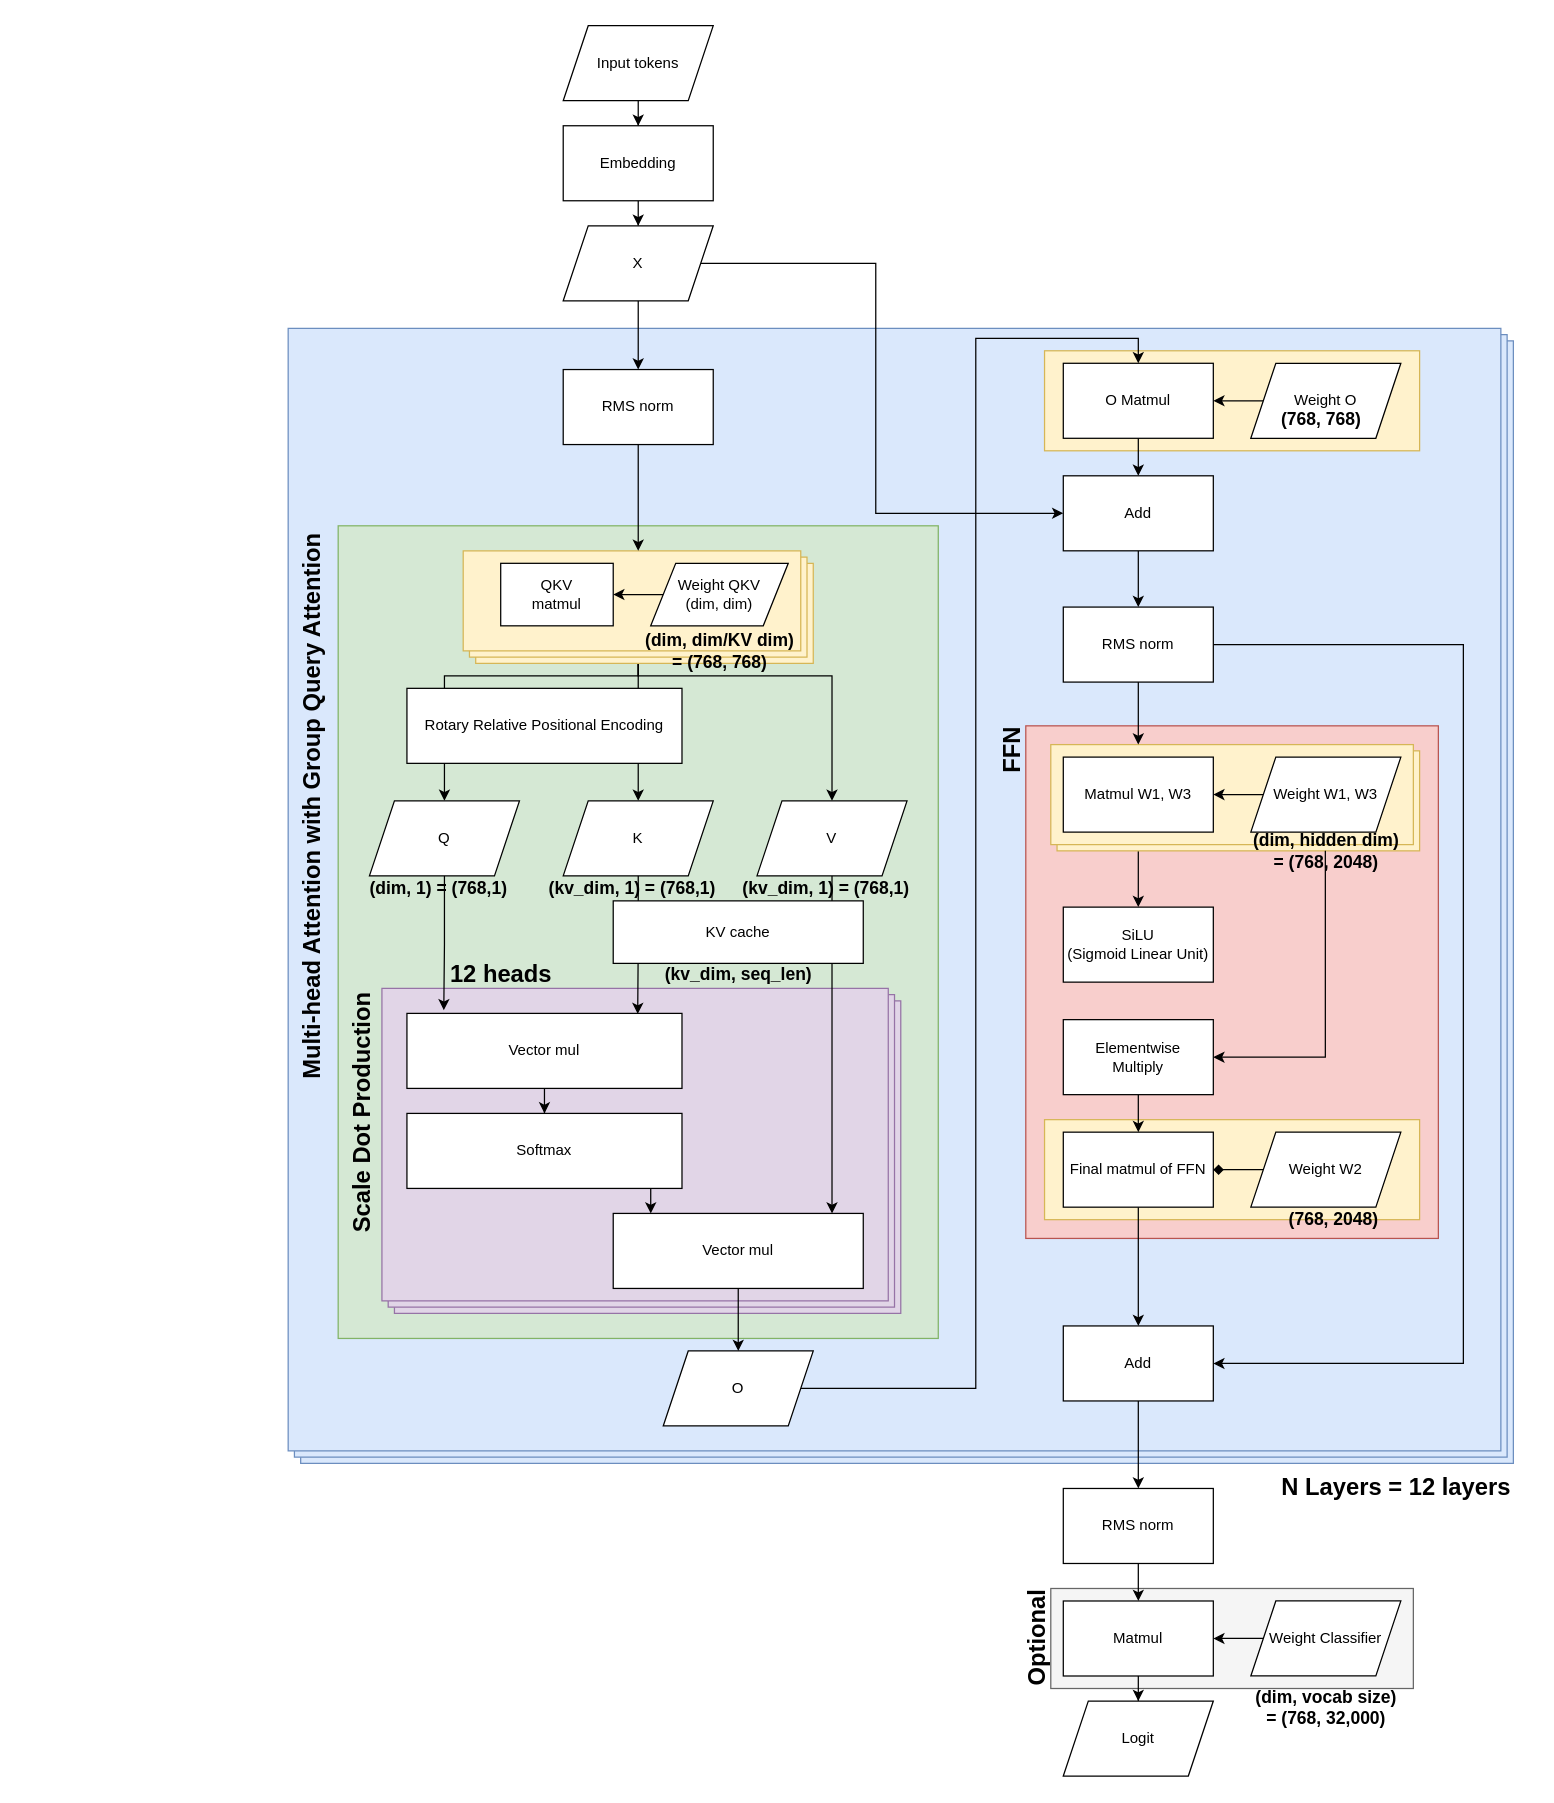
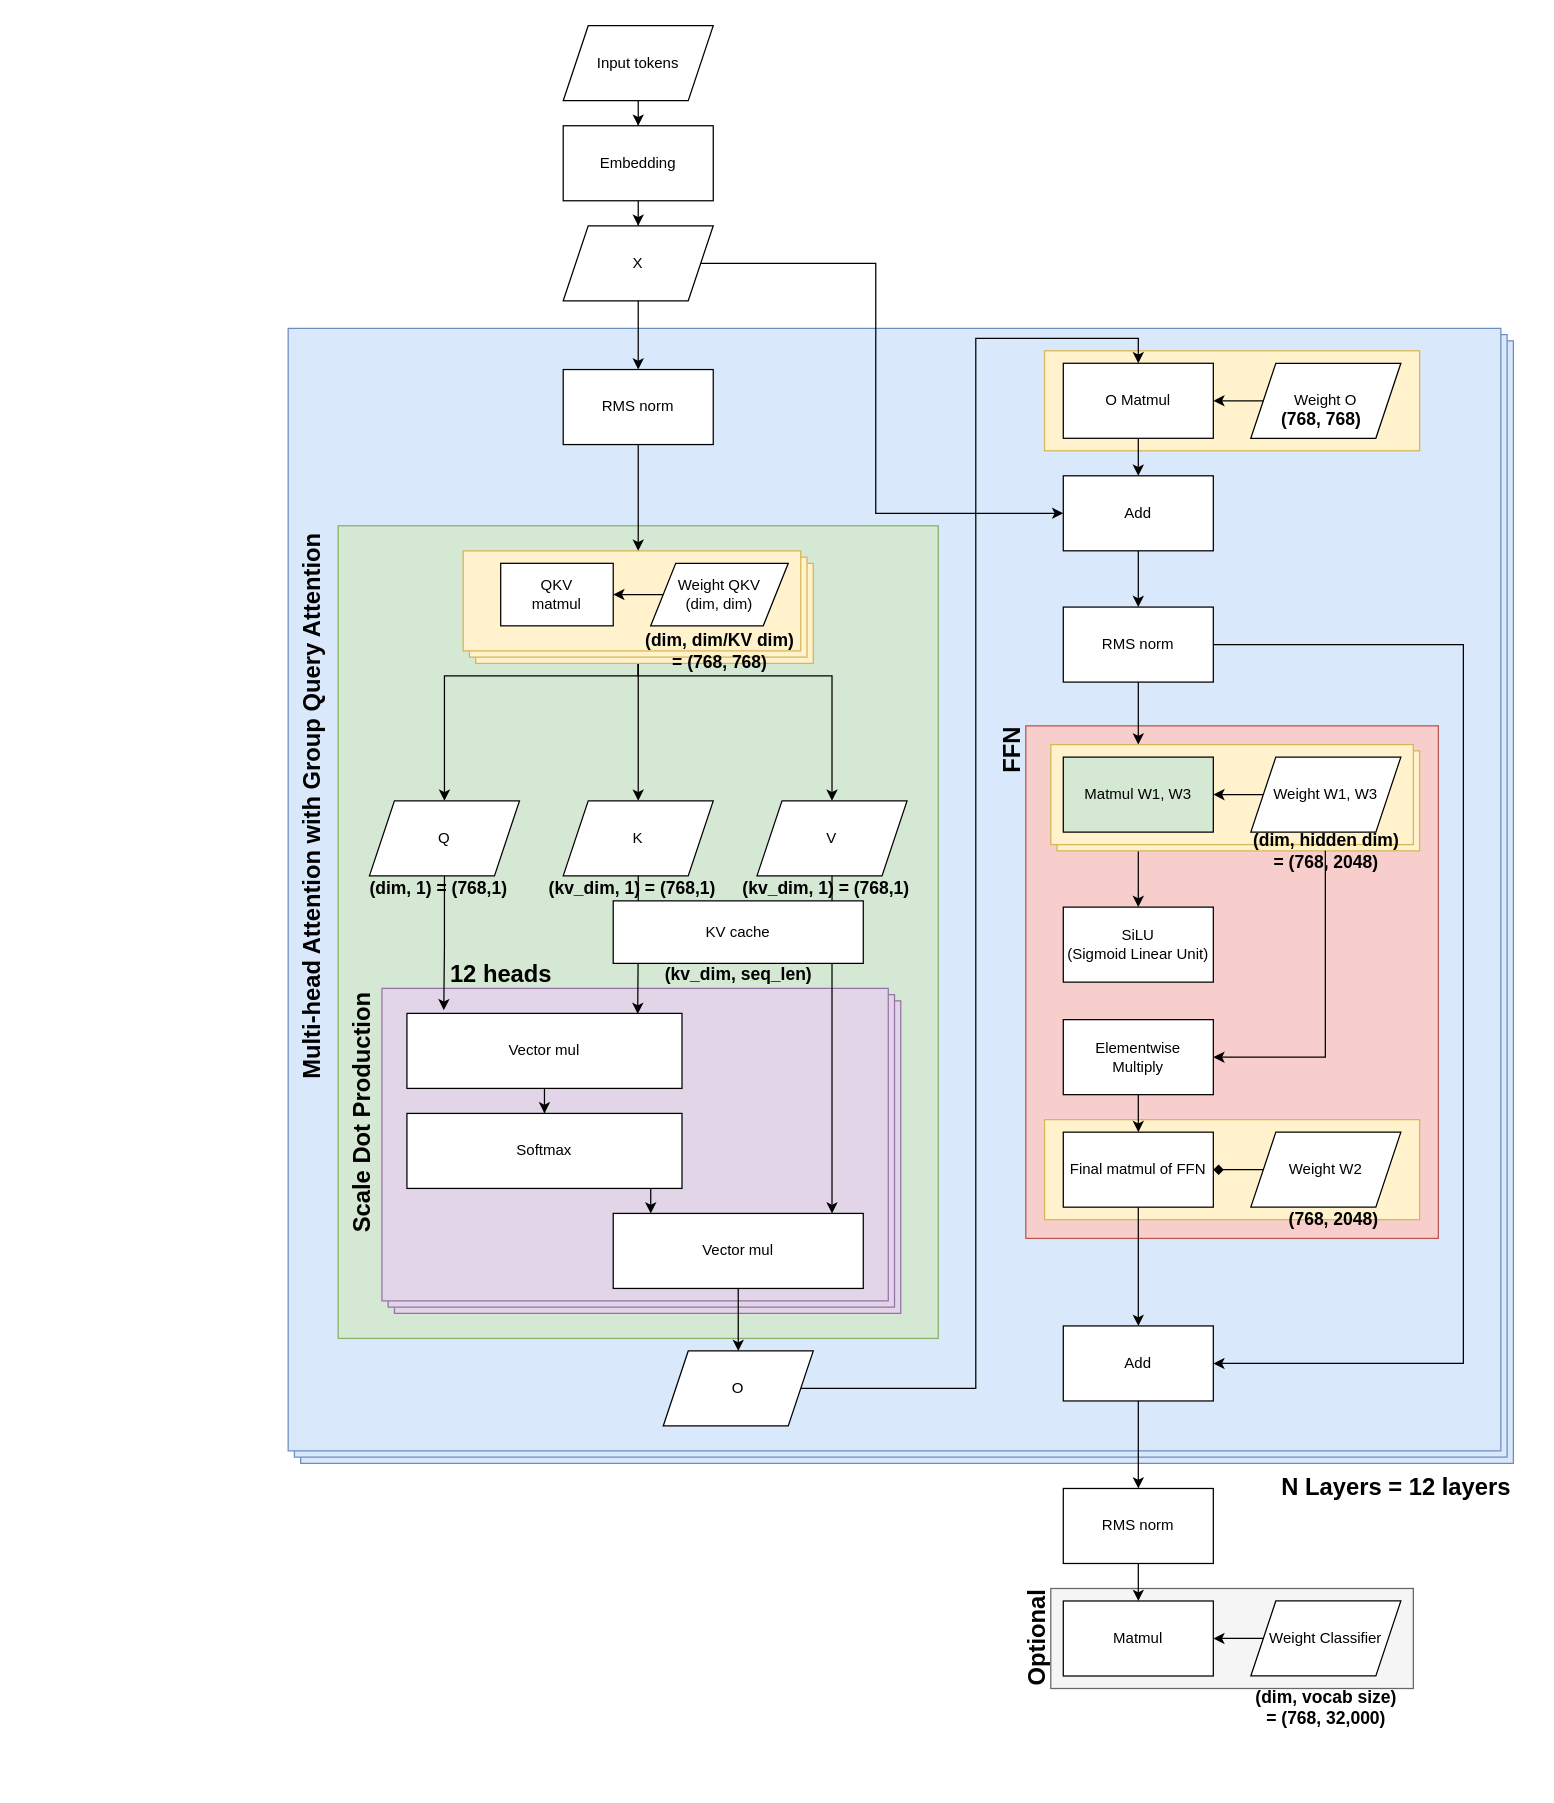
node "Rotary Relative Positional Encoding": removed
node "Matmul W1, W3": fillcolor #ffffff -> #d5e8d4
edge "Matmul" -> "Logit": removed
node "Logit": removed
